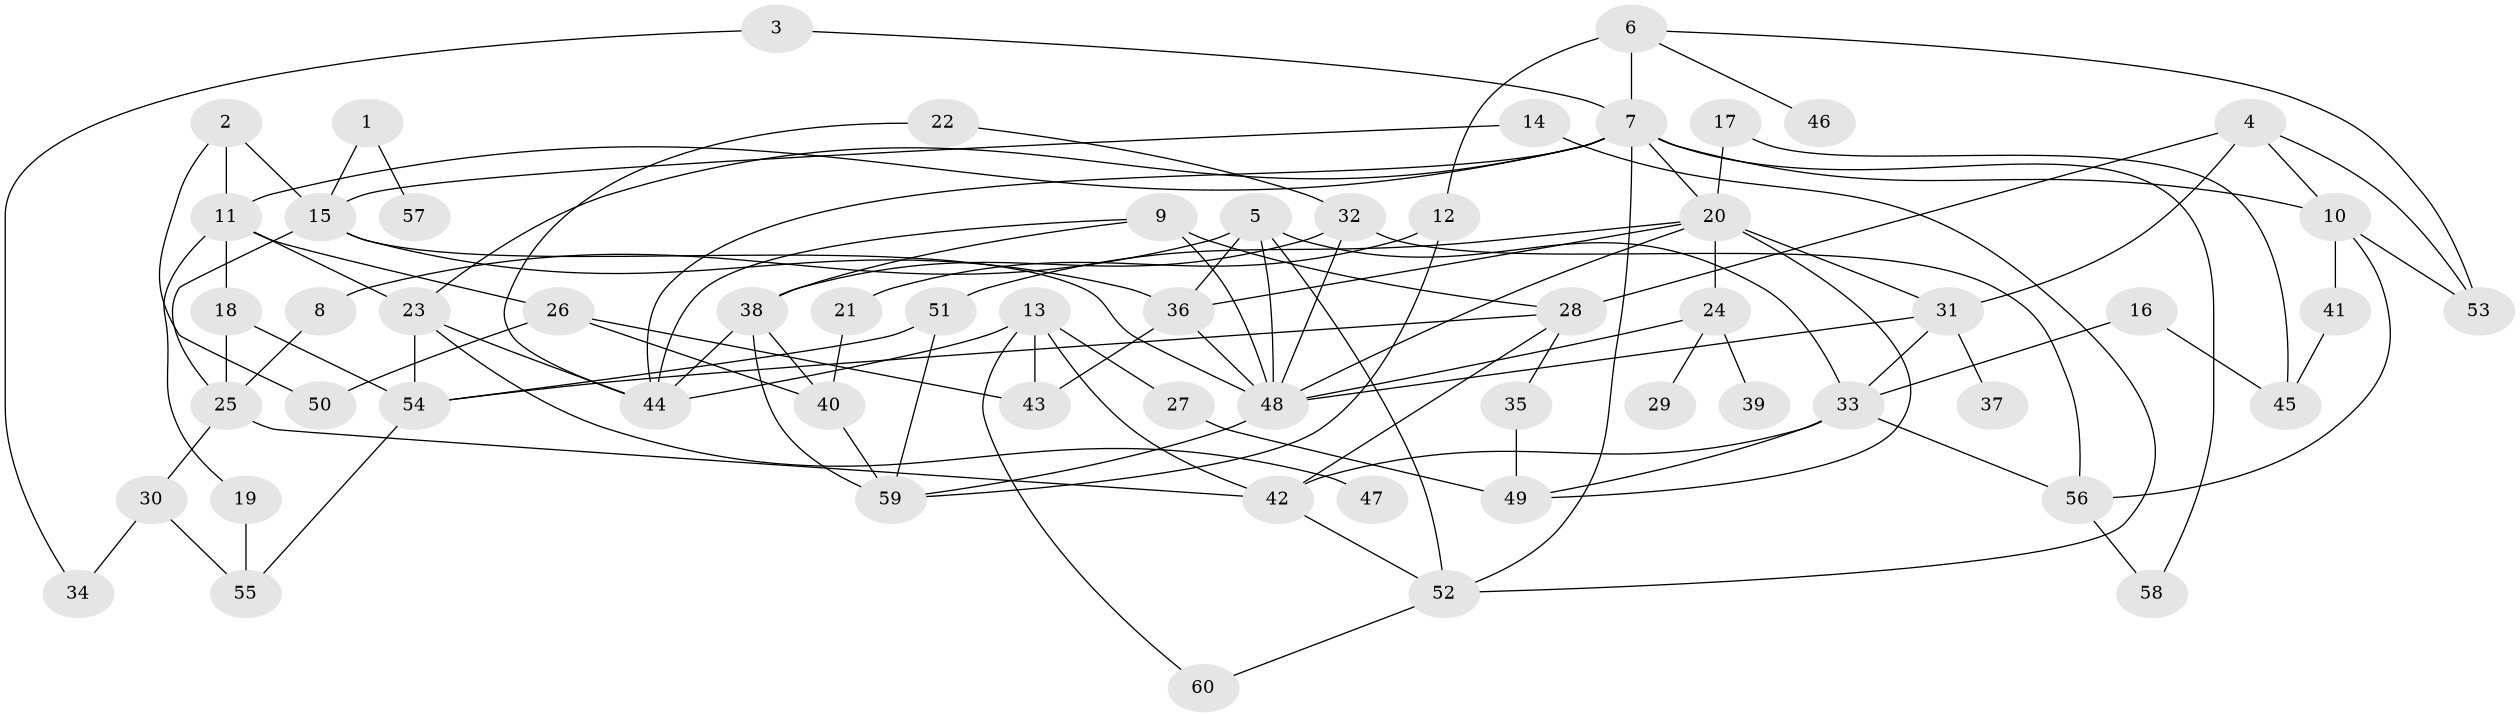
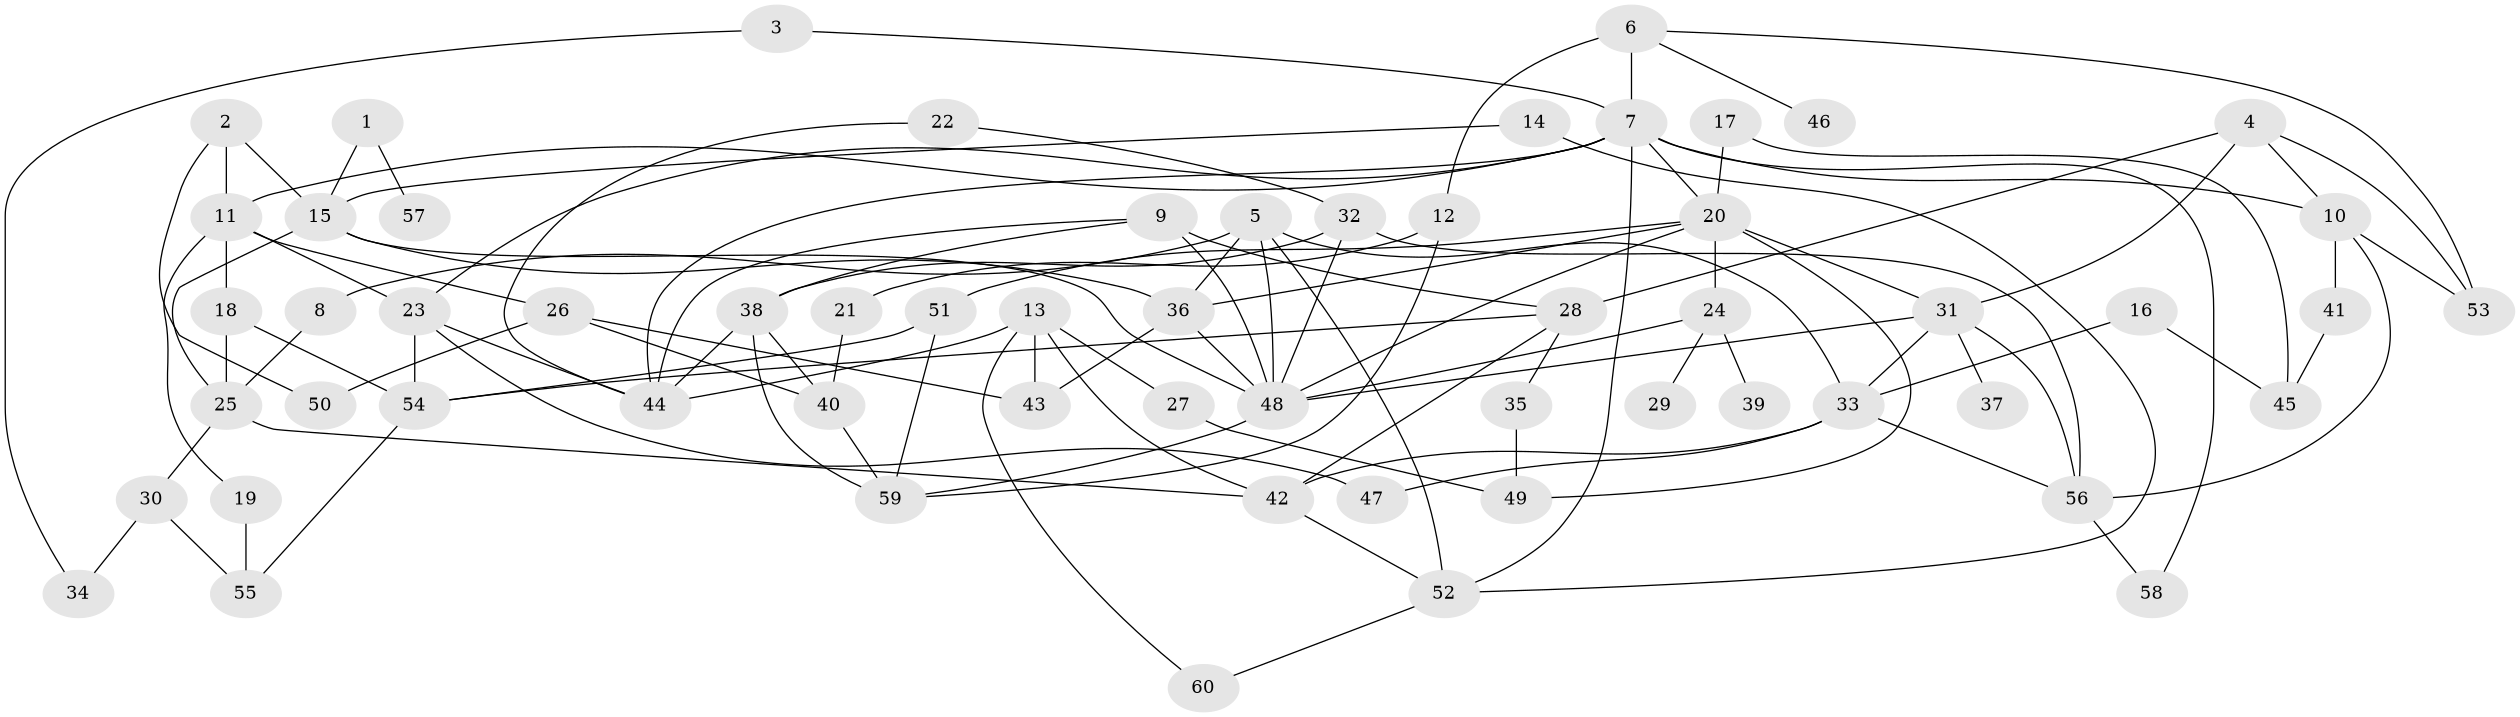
edge "31" -- "56": added
edge "33" -- "49": now "33" -- "47"
